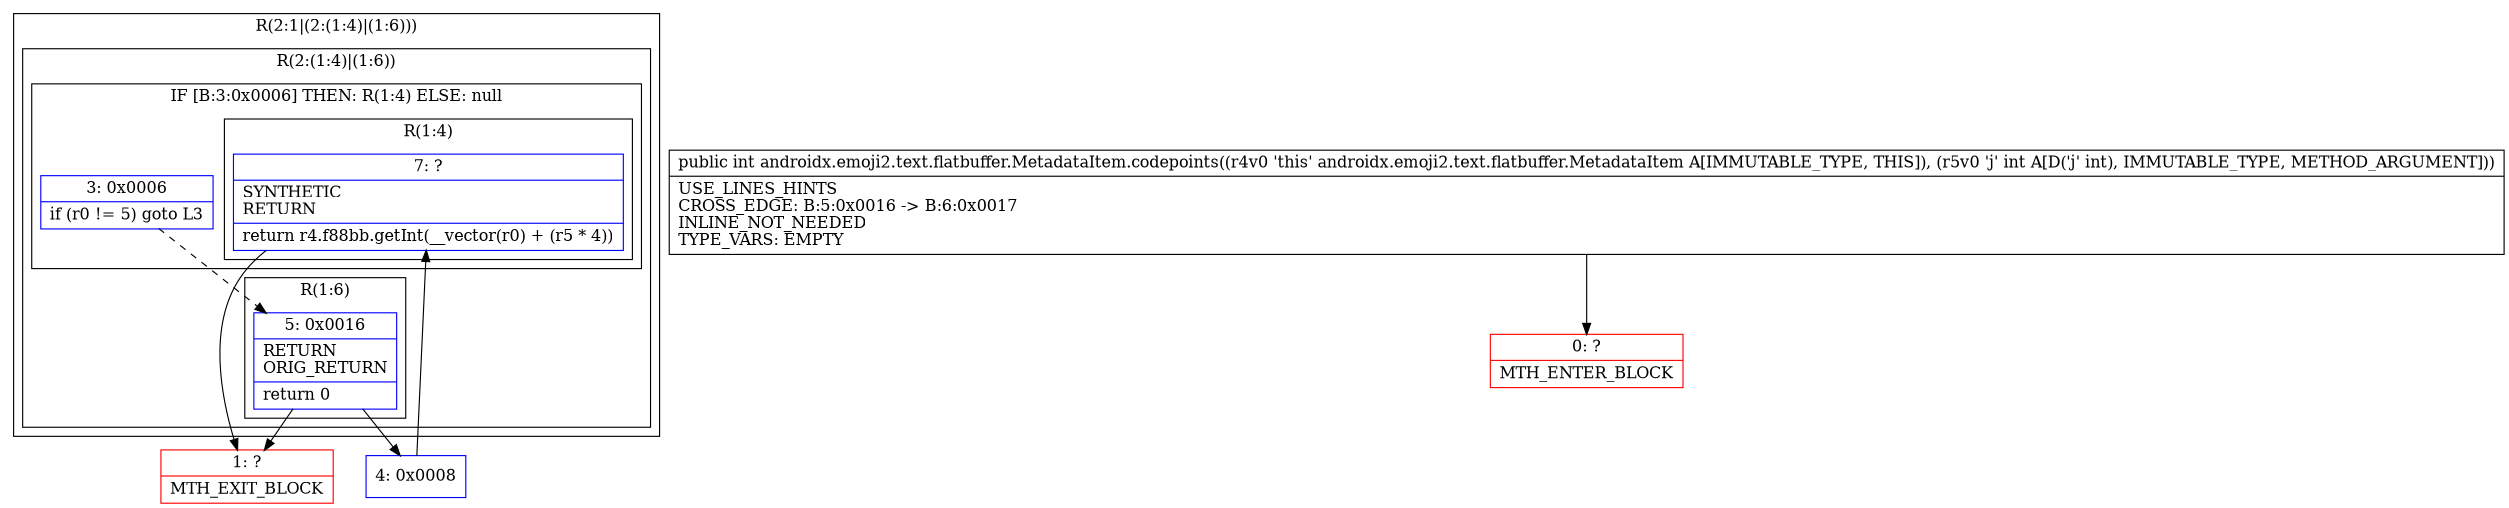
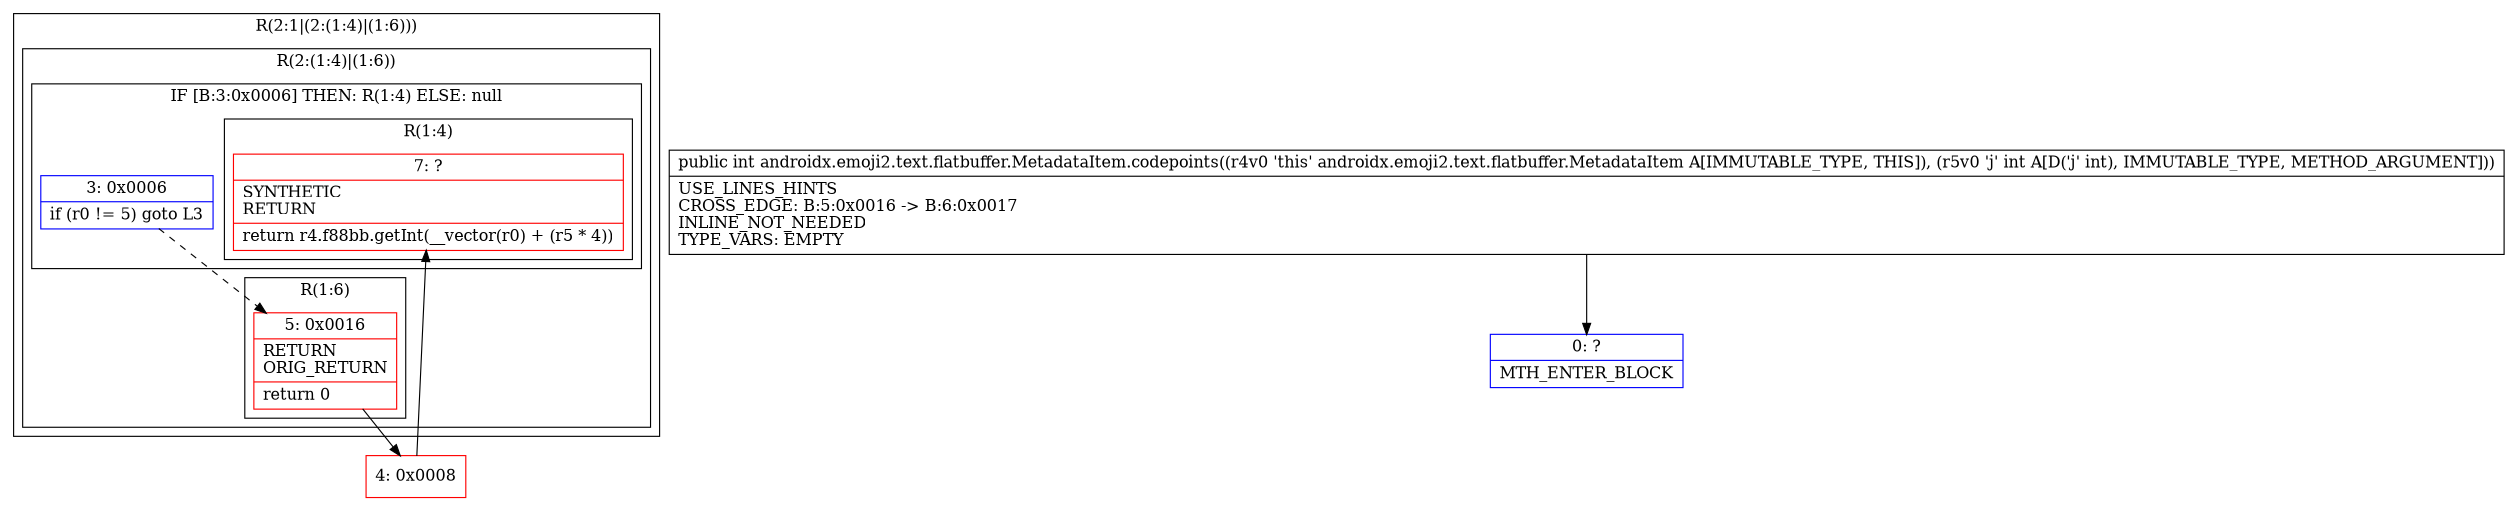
node "7: ?": color blue -> red
node "5: 0x0016": color blue -> red
node "0: ?": color red -> blue
node "1: ?": removed
node "4: 0x0008": color blue -> red
